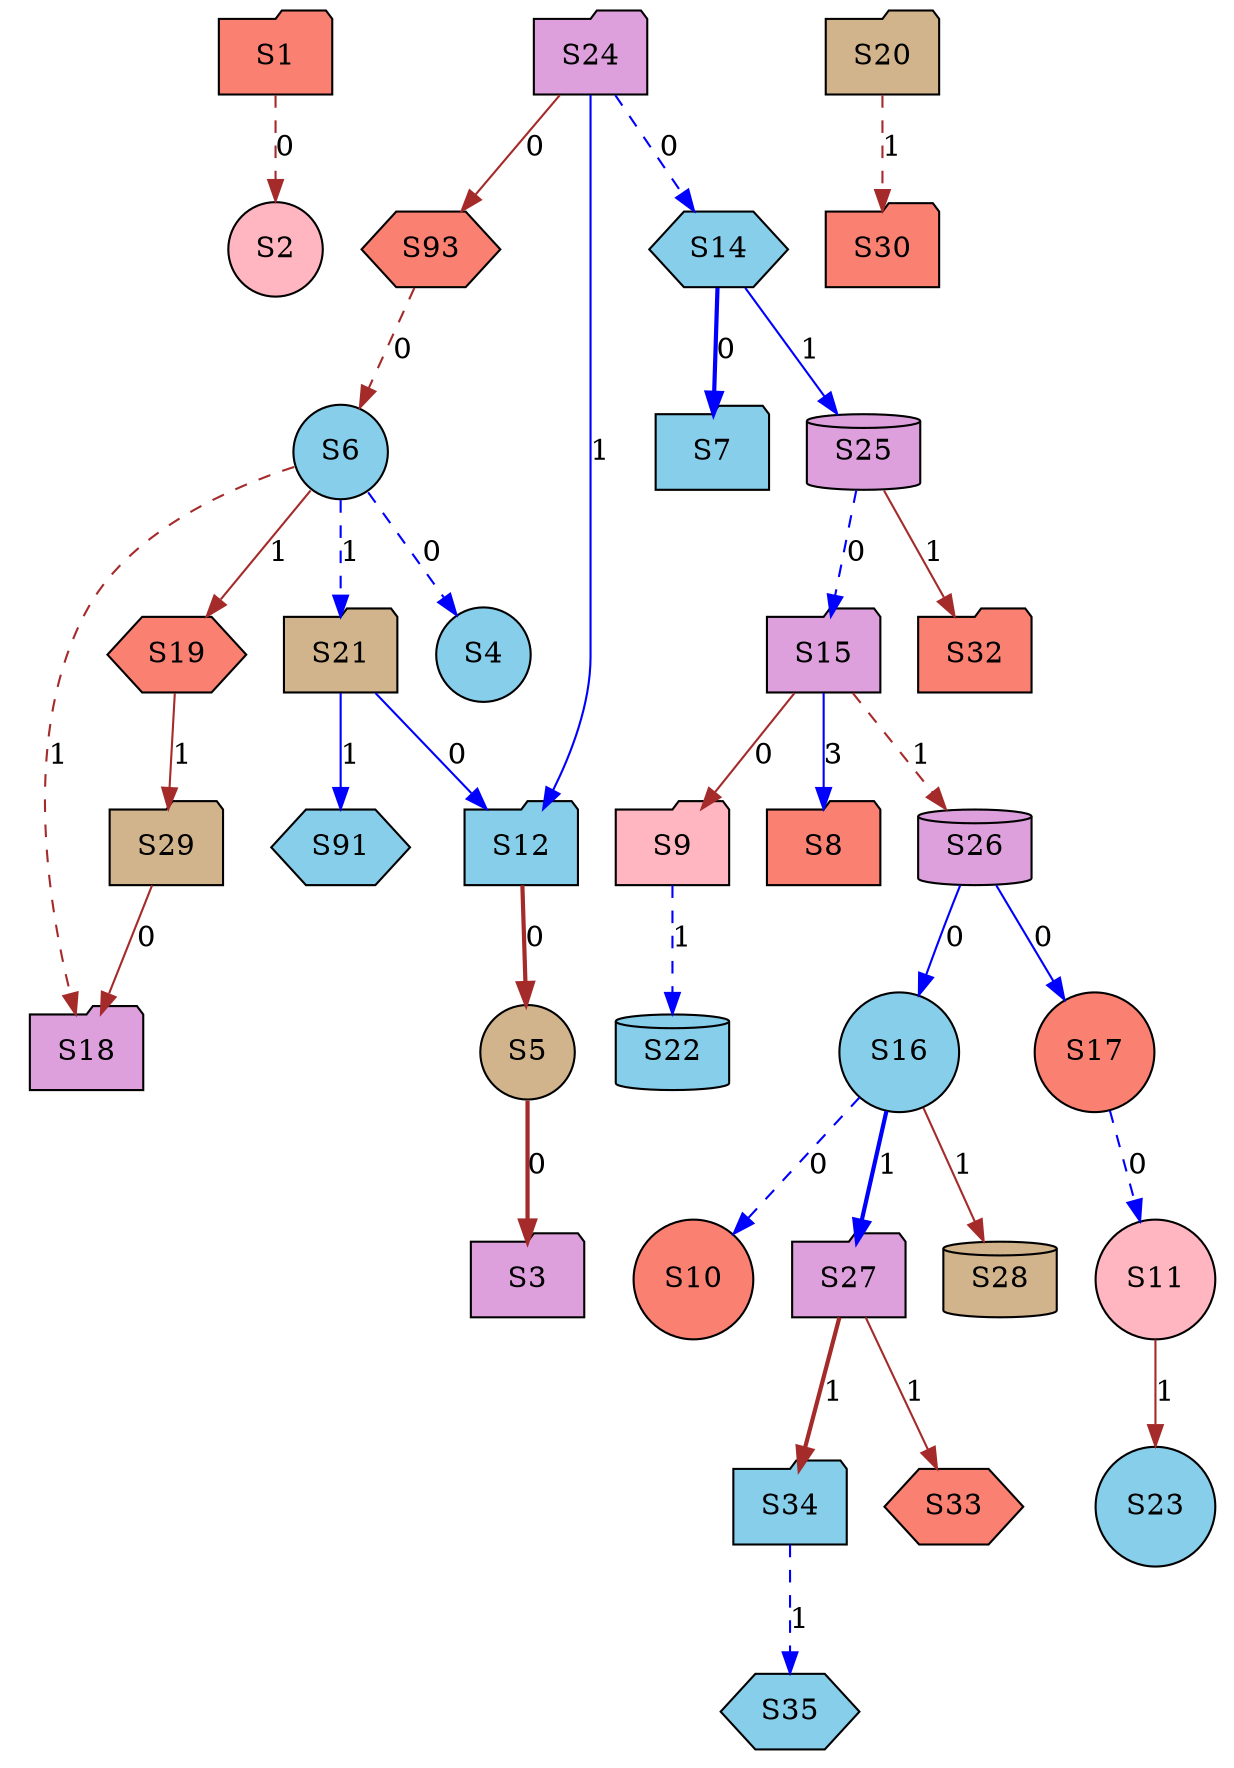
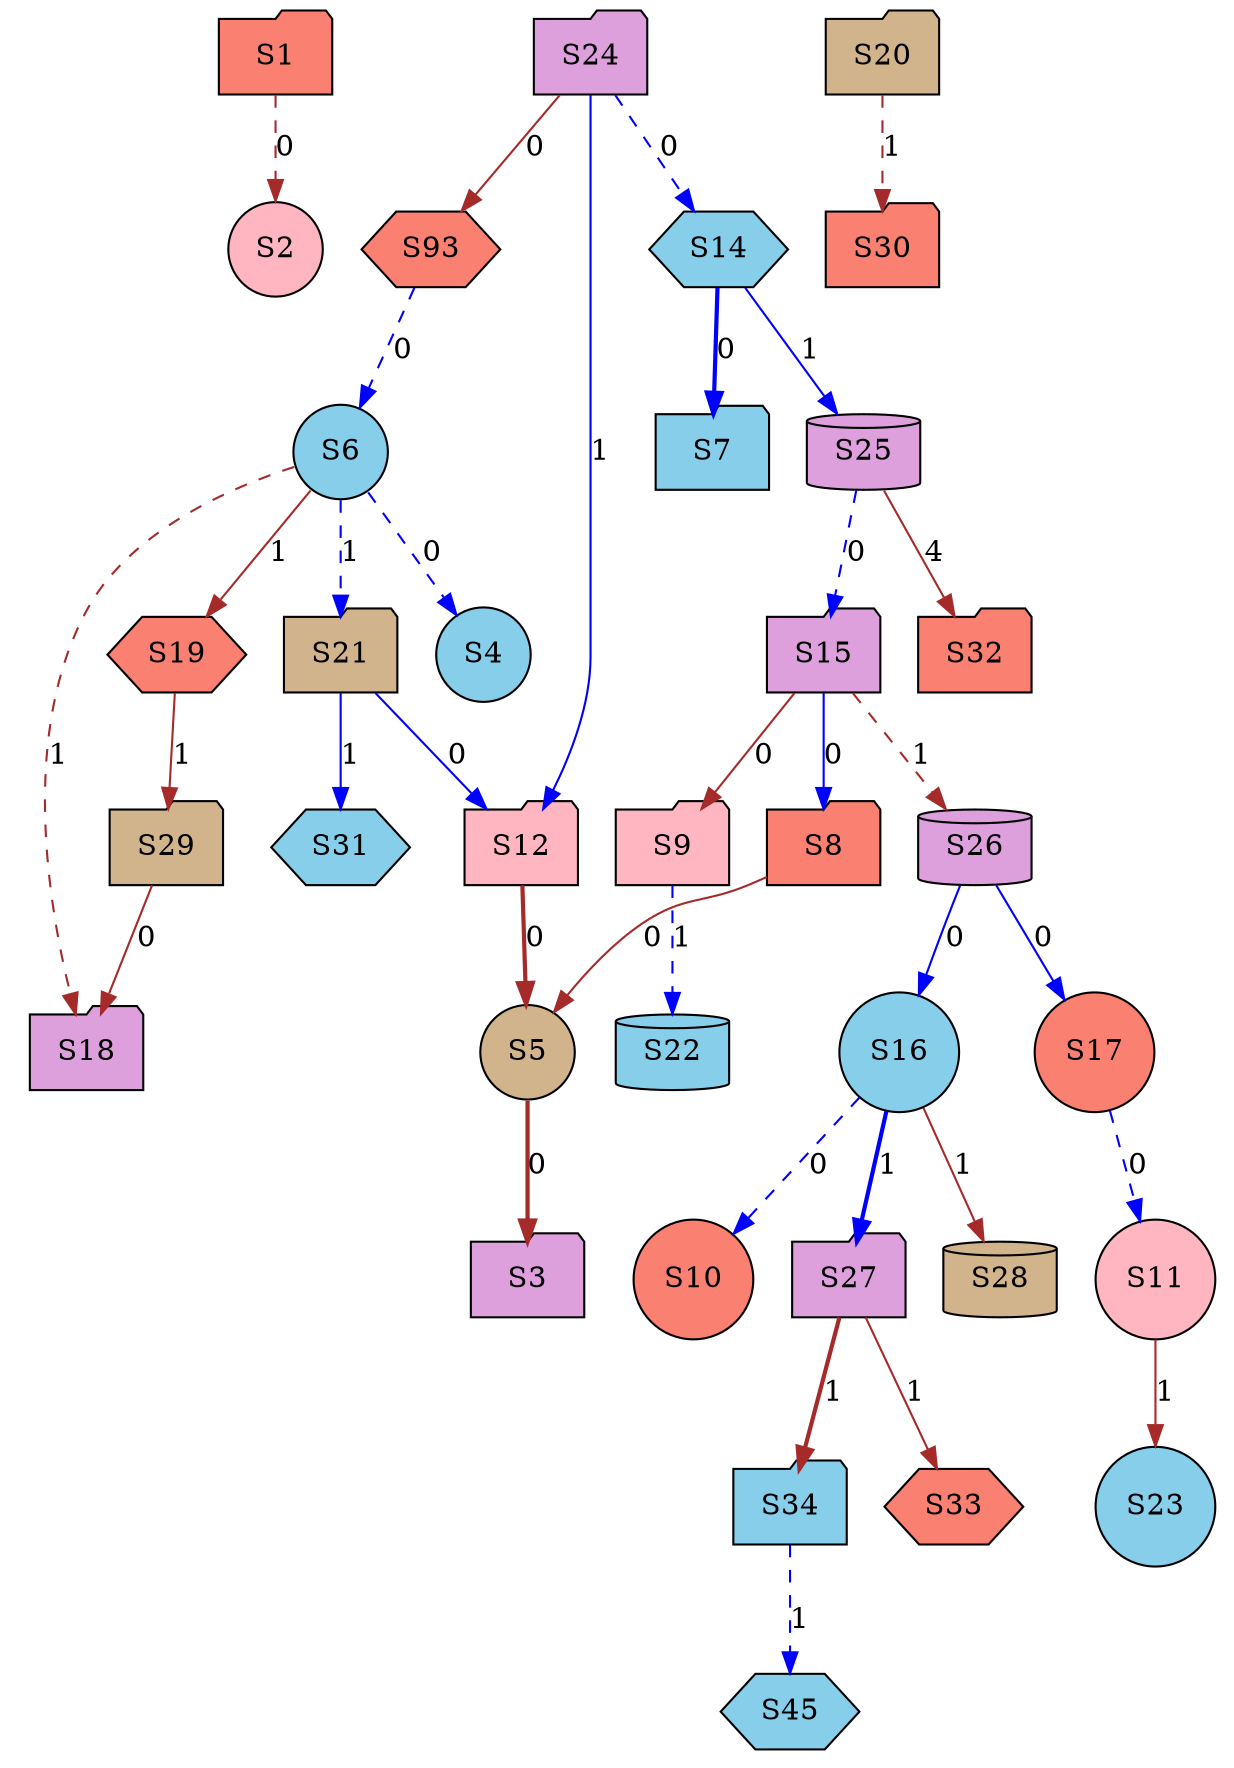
edge "S93" -> "S6": color brown -> blue
edge "S25" -> "S32": label "1" -> "4"
edge "S15" -> "S8": label "3" -> "0"
node "S91": label "S91" -> "S31"
node "S12": fillcolor skyblue -> lightpink
edge "S8" -> "S5": added, label "0"
node "S35": label "S35" -> "S45"
